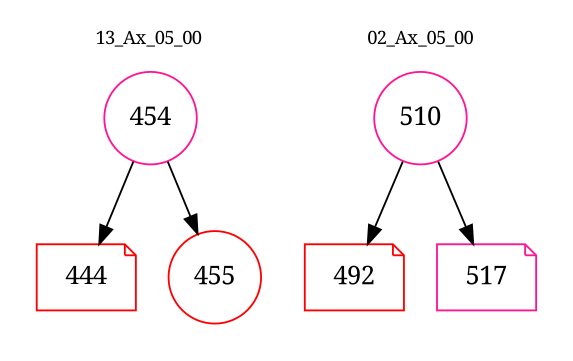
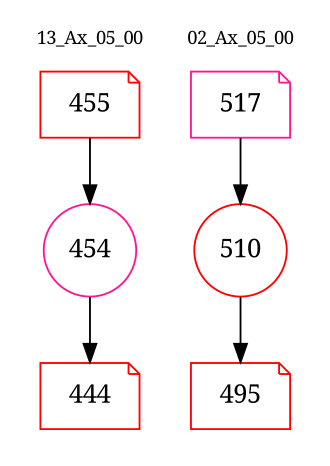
node "510": color deeppink -> red
edge "454" -> "455": reversed
edge "510" -> "517": reversed
node "455": shape circle -> note
node "492": label "492" -> "495"
